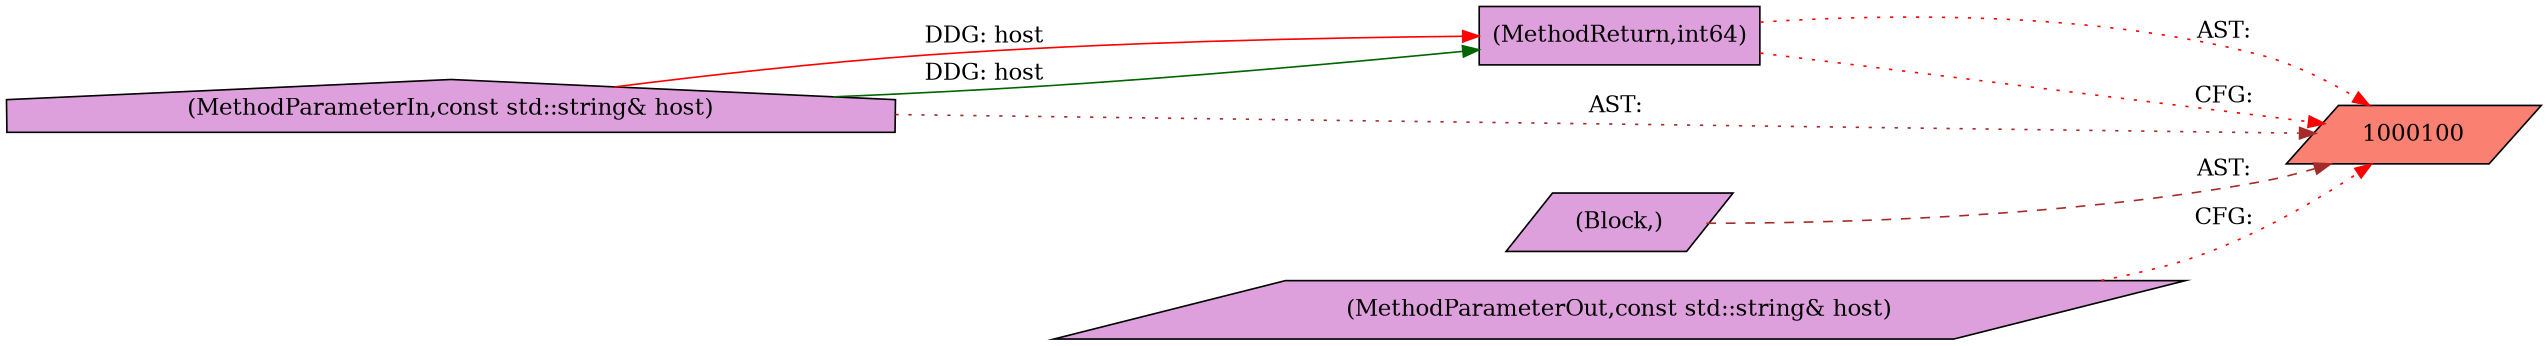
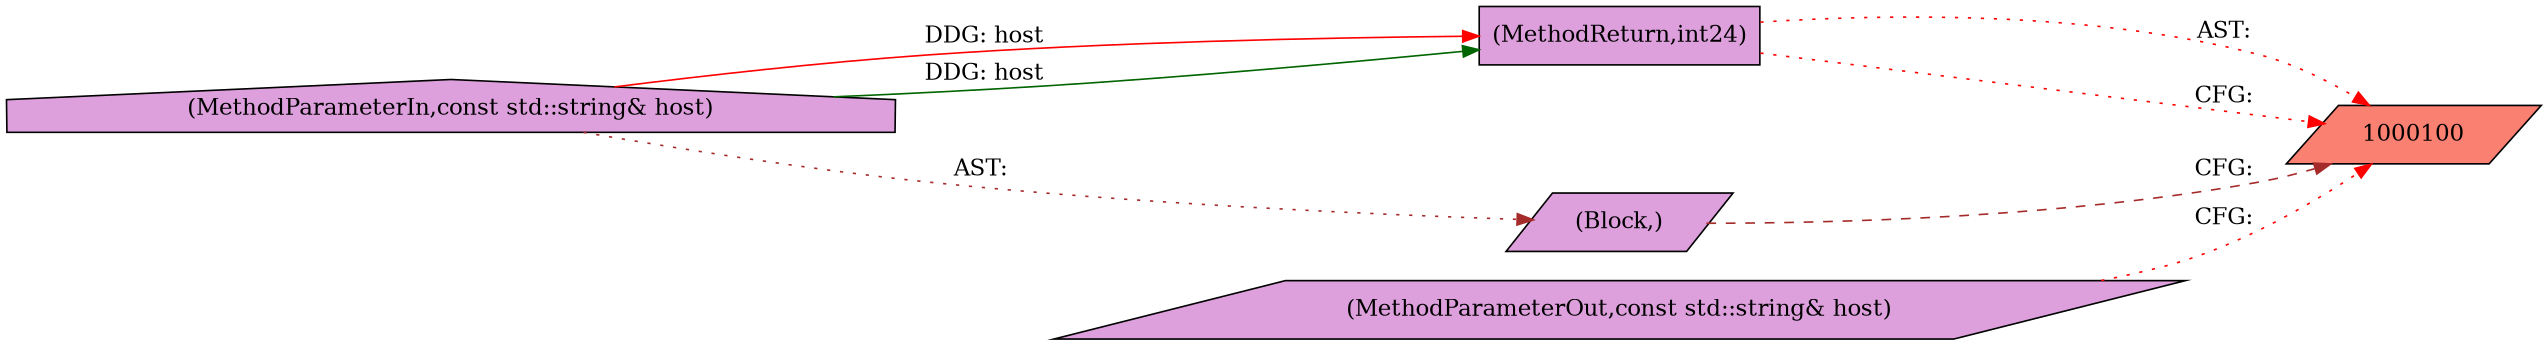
node "(MethodReturn,int64)": label "(MethodReturn,int64)" -> "(MethodReturn,int24)"
edge "(MethodParameterIn,const std::string& host)" -> "1000100": now "(MethodParameterIn,const std::string& host)" -> "(Block,)"
edge "(Block,)" -> "1000100": label "AST: " -> "CFG: "
